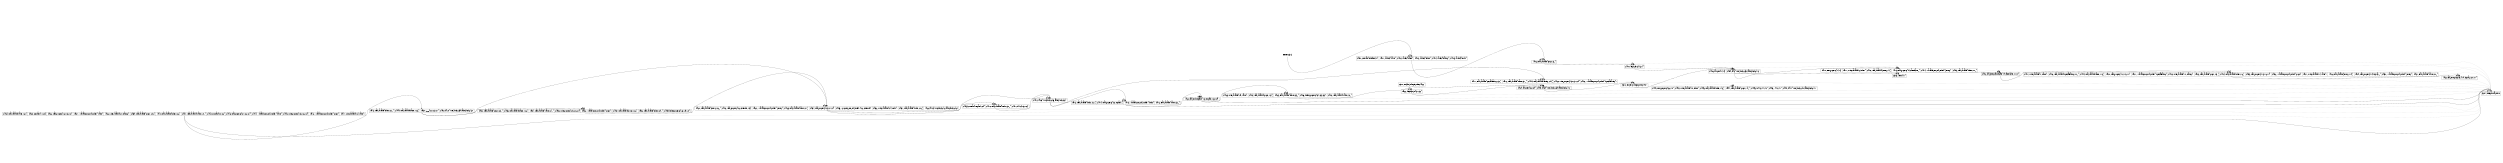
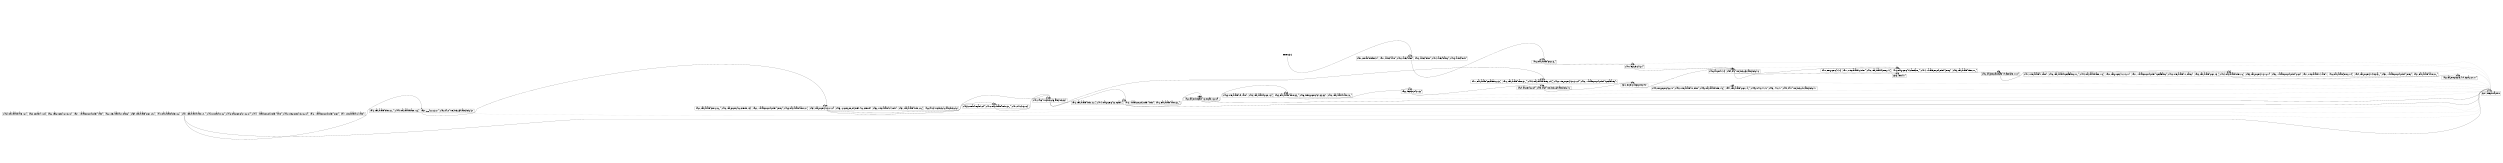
node "25011: end-for-in(begin-node:24988)": removed
node "24952: read-variable['props',v25,-]": removed
